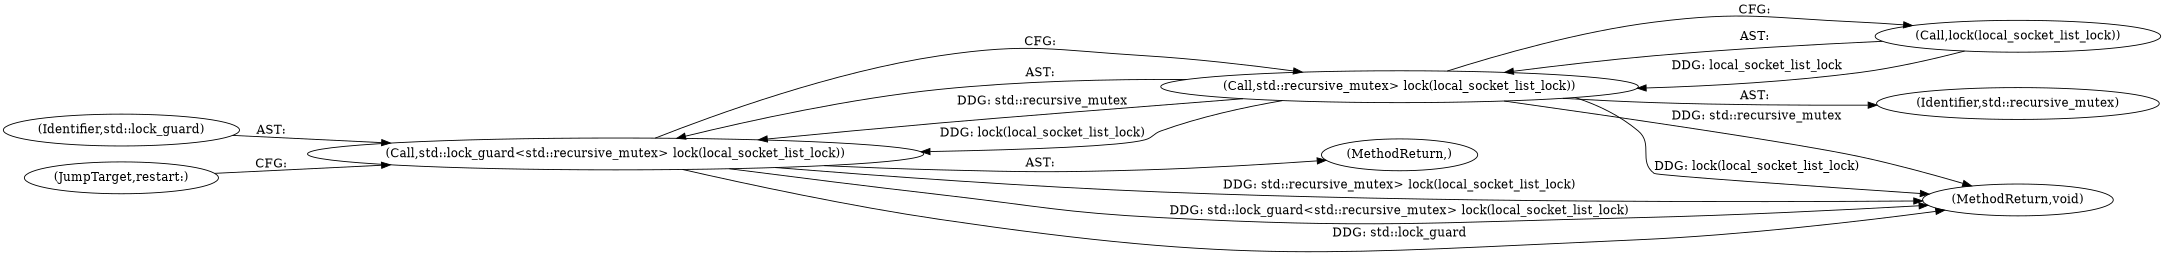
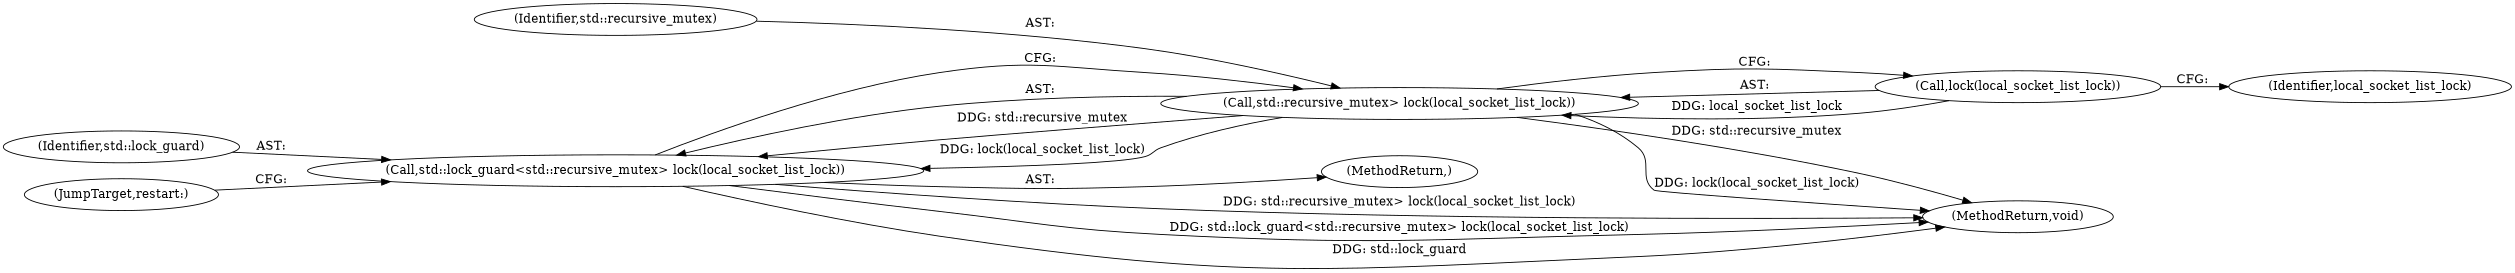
node "(Identifier,local_socket_list_lock)": added
edge "(Call,std::recursive_mutex> lock(local_socket_list_lock))" -> "(Identifier,std::recursive_mutex)": reversed
